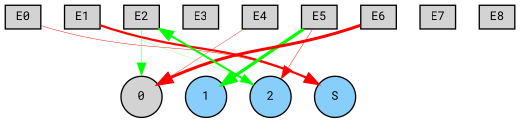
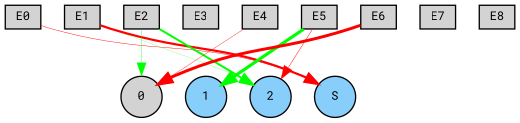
edge "2" -> "E2": reversed
